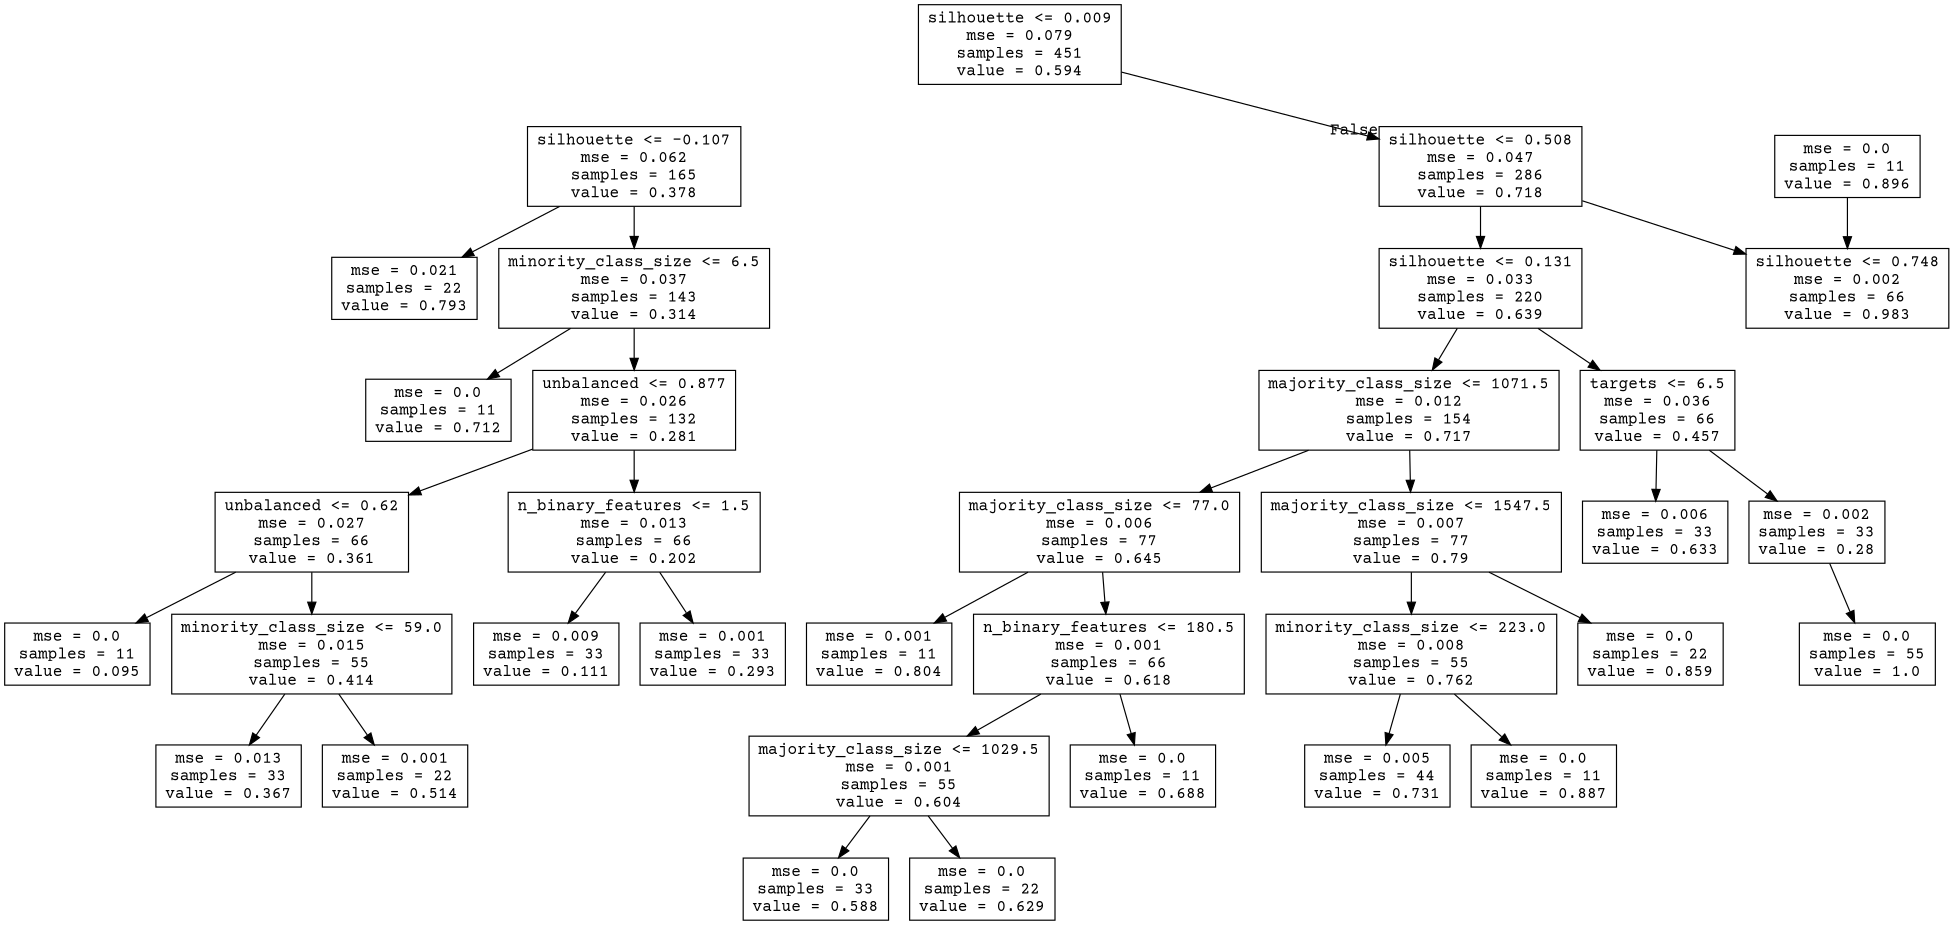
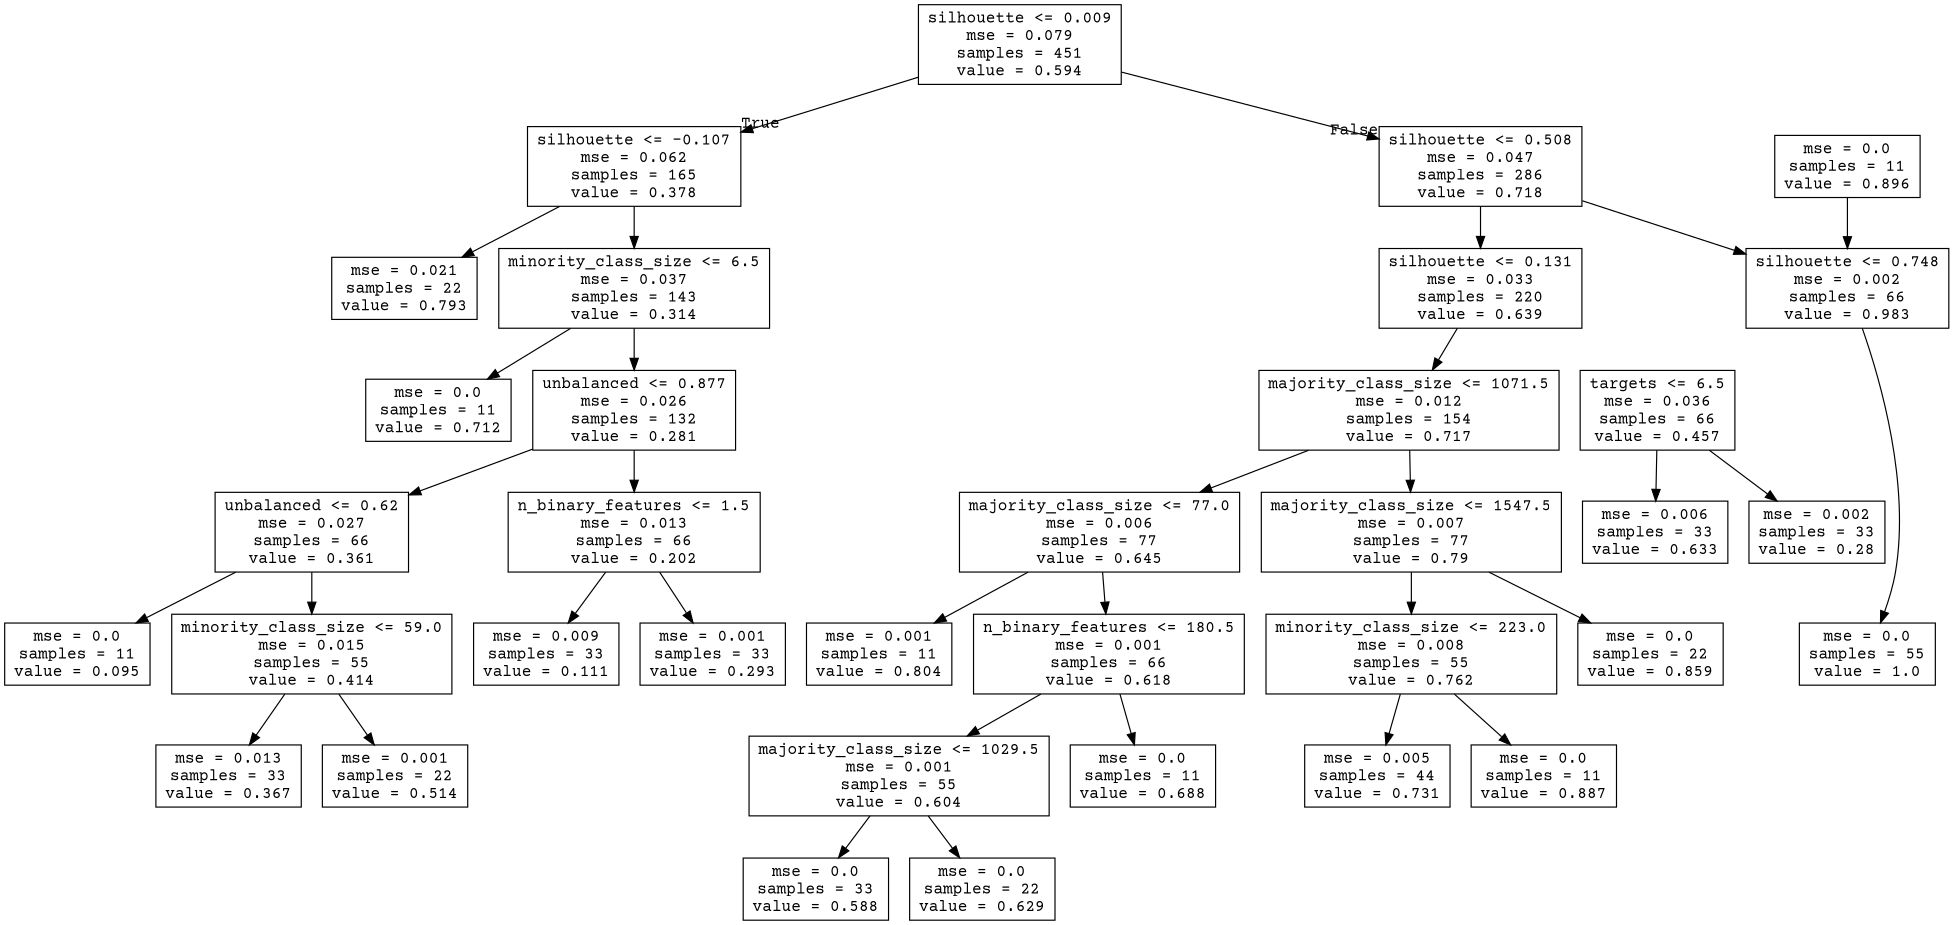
edge "silhouette <= 0.009 mse = 0.079 samples = 451 value = 0.594" -> "silhouette <= -0.107 mse = 0.062 samples = 165 value = 0.378": added
edge "silhouette <= 0.131 mse = 0.033 samples = 220 value = 0.639" -> "targets <= 6.5 mse = 0.036 samples = 66 value = 0.457": removed
edge "mse = 0.002 samples = 33 value = 0.28" -> "mse = 0.0 samples = 55 value = 1.0": now "silhouette <= 0.748 mse = 0.002 samples = 66 value = 0.983" -> "mse = 0.0 samples = 55 value = 1.0"
